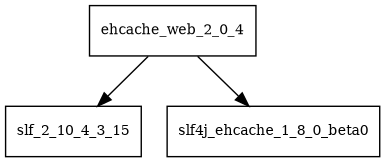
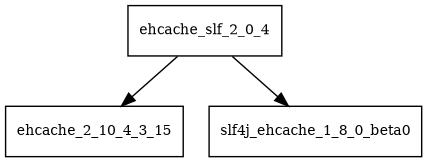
node "ehcache_web_2_0_4": label "ehcache_web_2_0_4" -> "ehcache_slf_2_0_4"
node "slf_2_10_4_3_15": label "slf_2_10_4_3_15" -> "ehcache_2_10_4_3_15"
